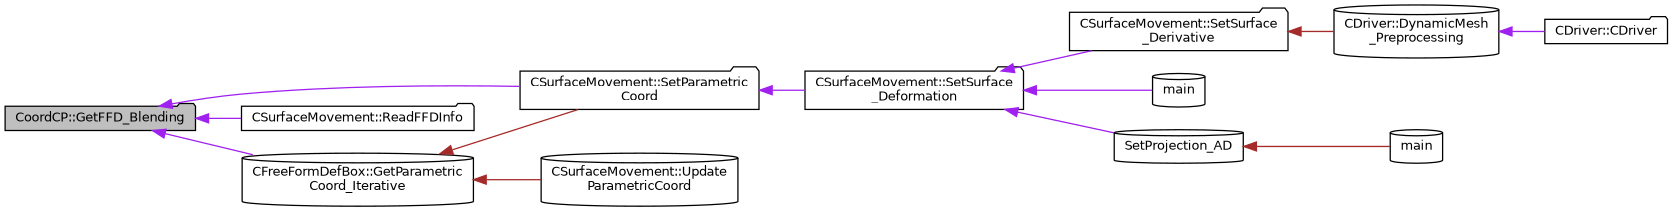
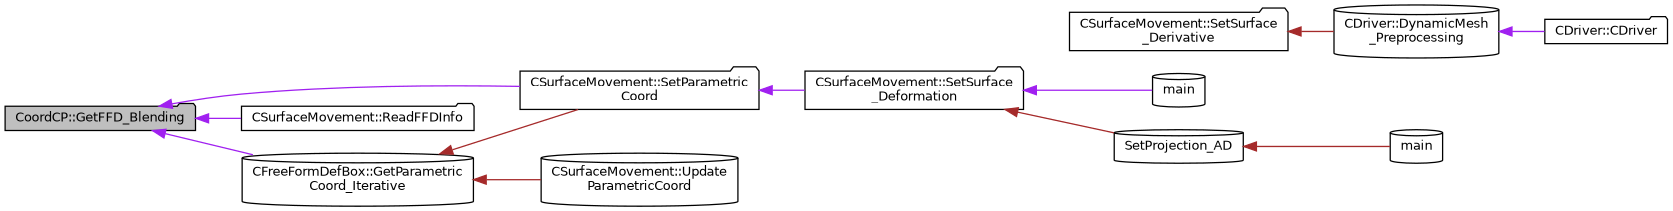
edge "CSurfaceMovement::SetSurface _Derivative" -> "CSurfaceMovement::SetSurface _Deformation": removed
edge "SetProjection_AD" -> "CSurfaceMovement::SetSurface _Deformation": color purple -> brown
